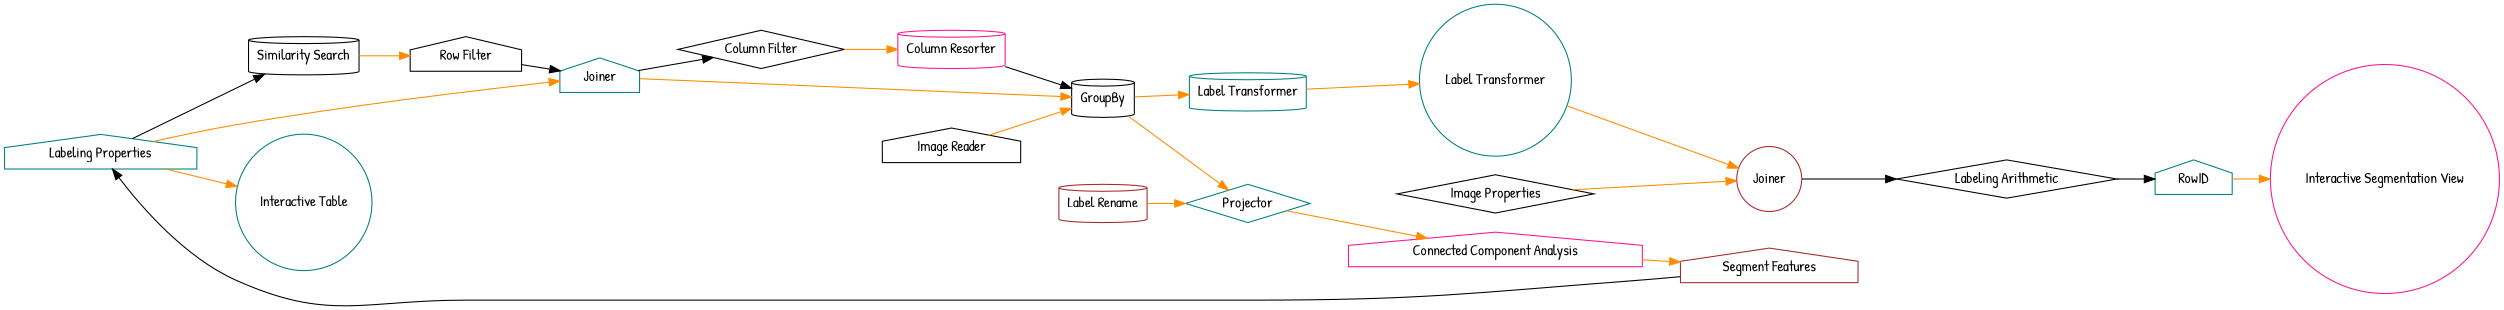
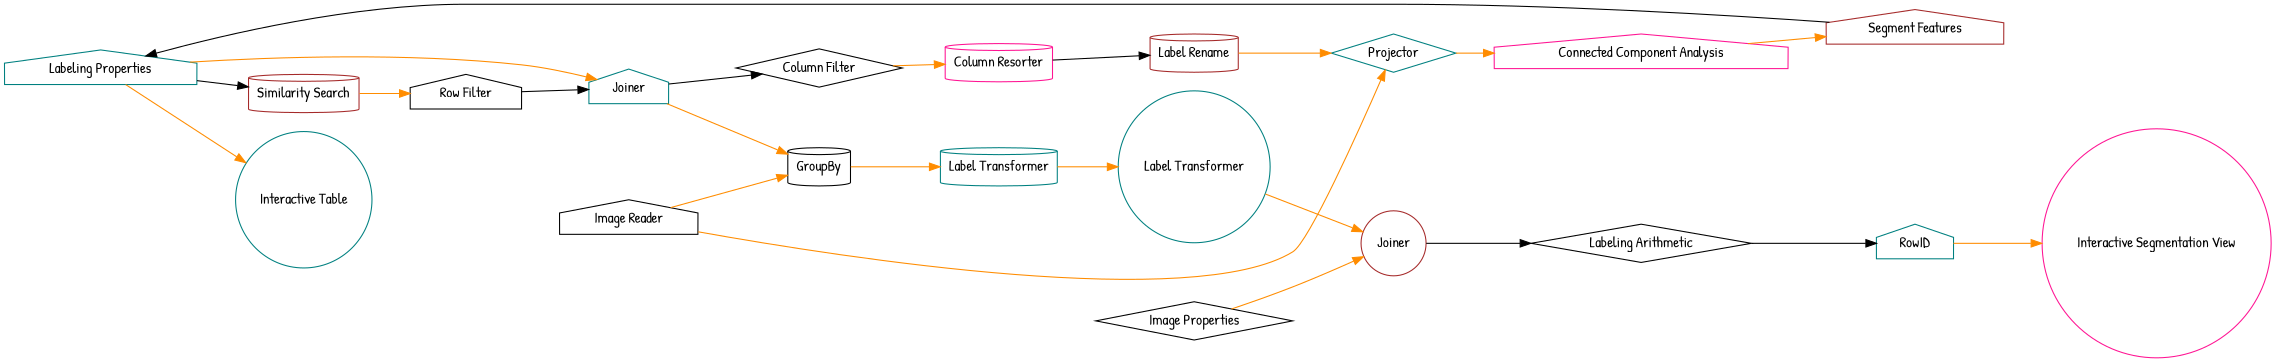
node "Similarity Search": color black -> brown
edge "Column Resorter" -> "GroupBy": now "Column Resorter" -> "Label Rename"
edge "GroupBy" -> "Projector": now "Image Reader" -> "Projector"
